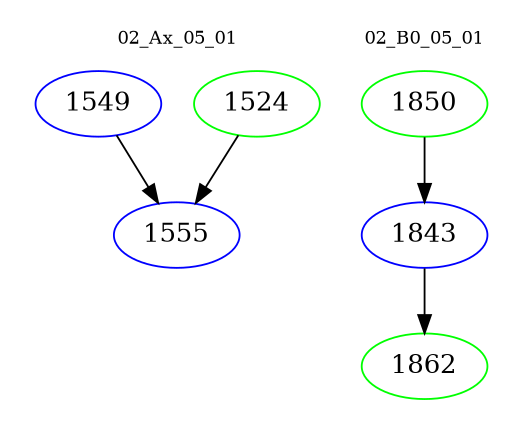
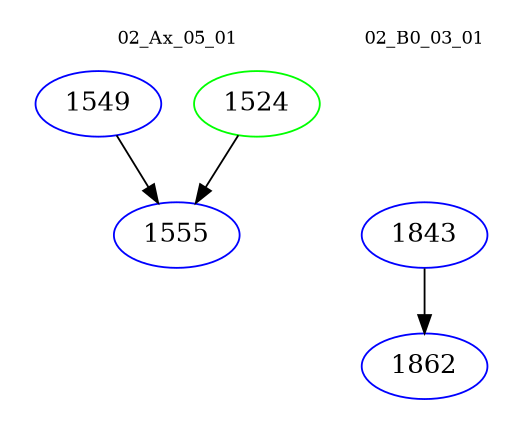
cluster "02_B0_05_01": label "02_B0_05_01" -> "02_B0_03_01"
node "1850": removed
node "1862": color green -> blue
